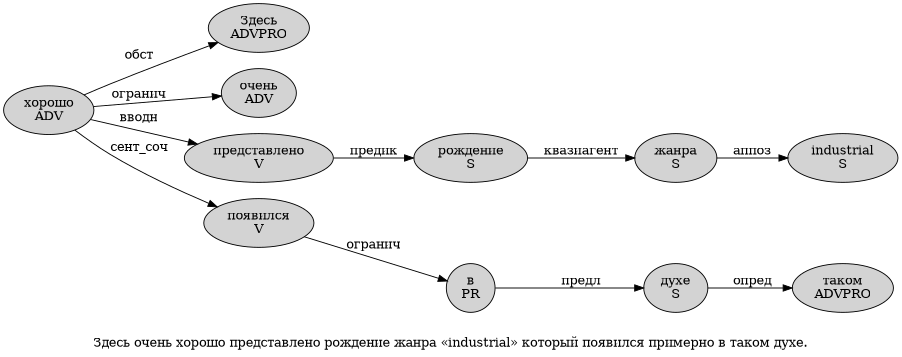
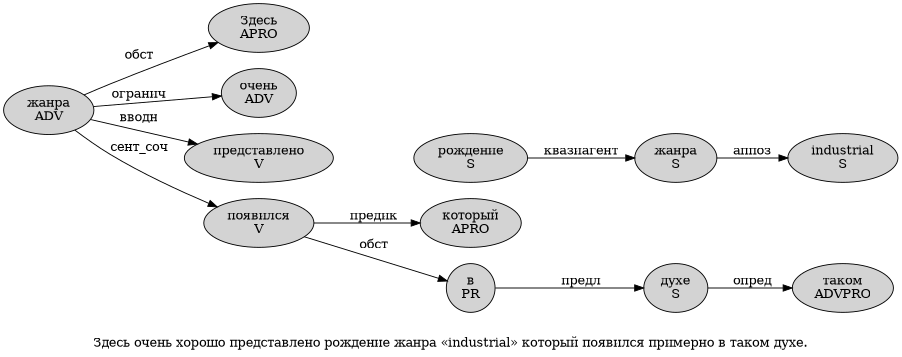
node "Здесь ADVPRO": label "Здесь ADVPRO" -> "Здесь APRO"
node "хорошо ADV": label "хорошо ADV" -> "жанра ADV"
edge "представлено V" -> "рождение S": removed, label "предик"
node "который APRO": added
edge "появился V" -> "в PR": label "огранич" -> "обст"
